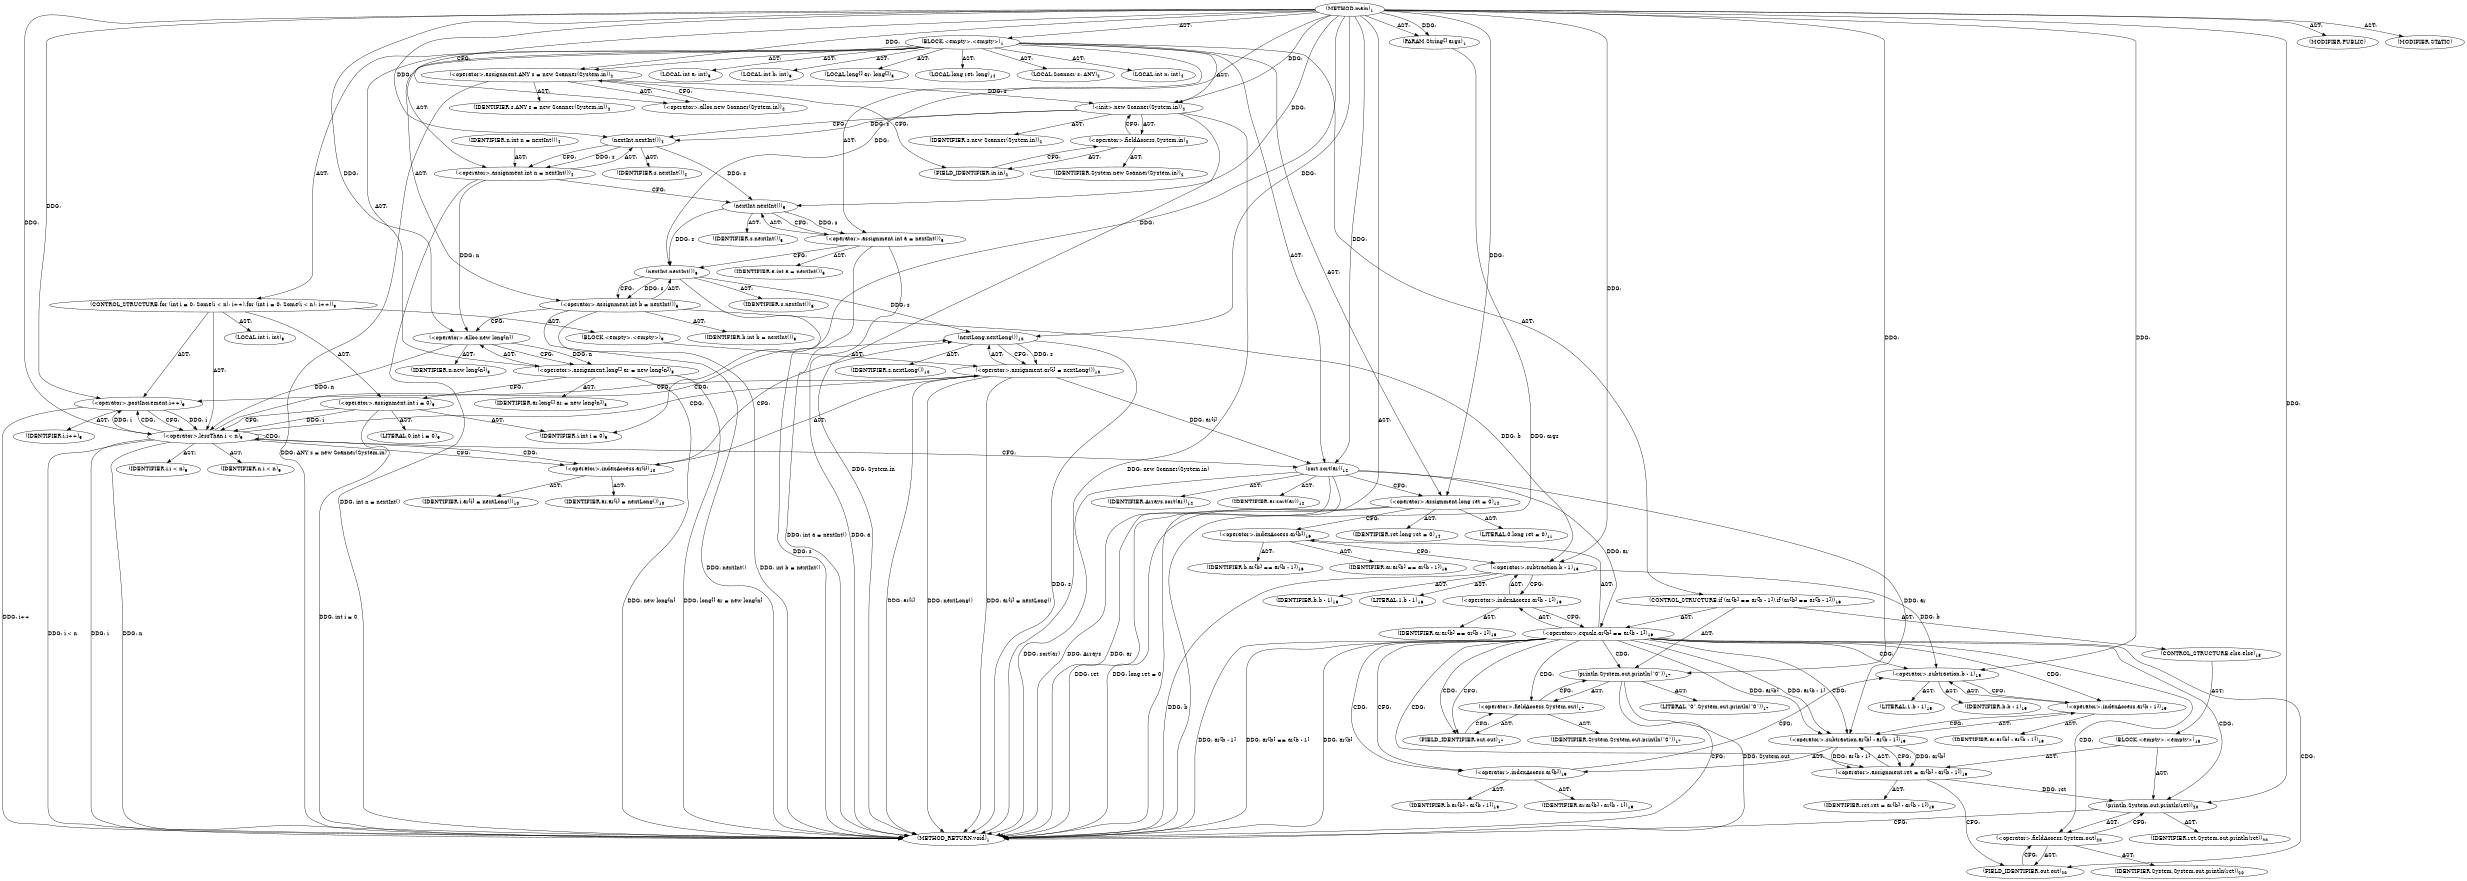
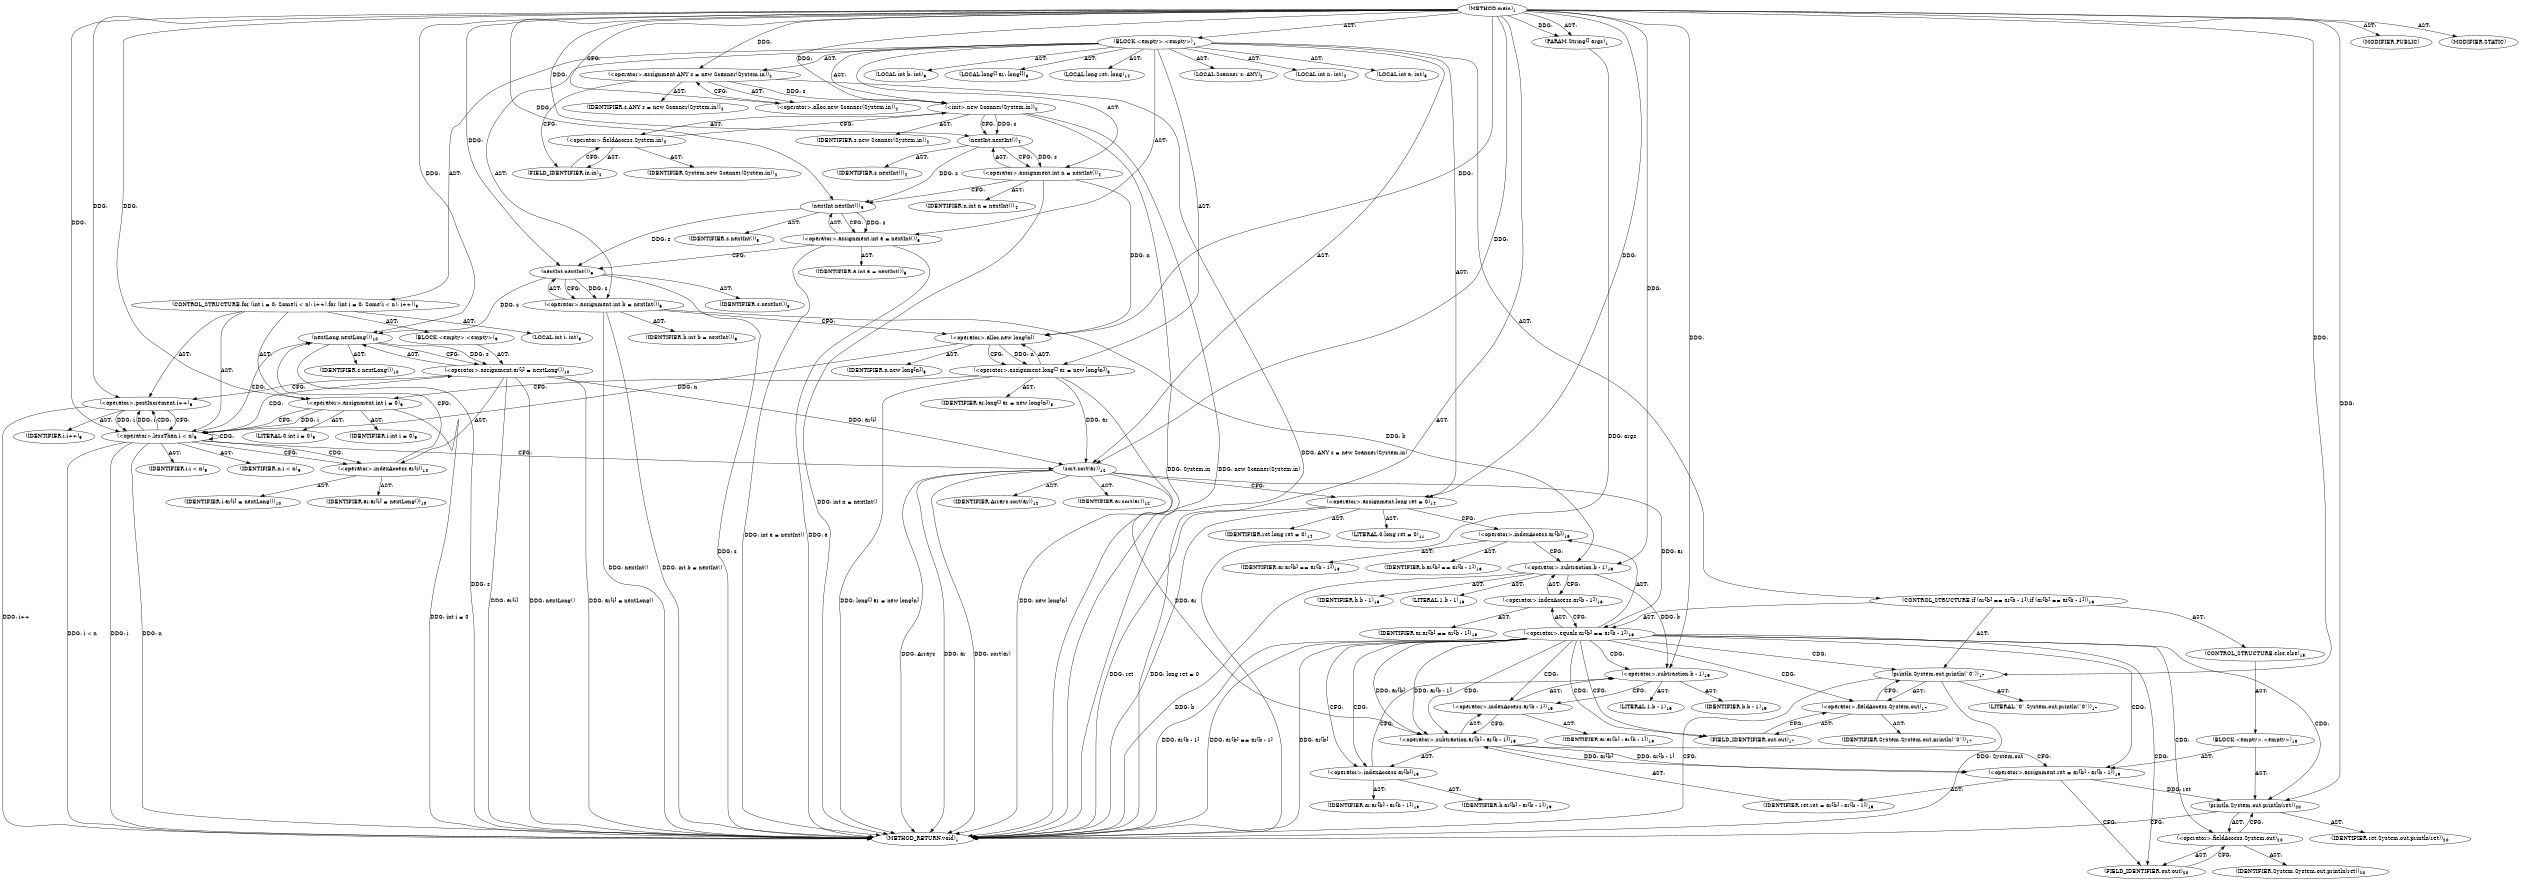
edge "(IDENTIFIER,n,int n = nextInt())" -> "(<operator>.assignment,int n = nextInt())": reversed
edge "(METHOD,main)" -> "(IDENTIFIER,i,int i = 0)": now "(METHOD,main)" -> "(<operator>.assignment,int i = 0)"
edge "(<operator>.assignment,long[] ar = new long[n])" -> "(sort,sort(ar))": added, label "DDG: ar"
edge "(<operator>.assignment,ret = ar[b] - ar[b - 1])" -> "(<operator>.subtraction,ar[b] - ar[b - 1])": now "(IDENTIFIER,ret,ret = ar[b] - ar[b - 1])" -> "(<operator>.subtraction,ar[b] - ar[b - 1])"
